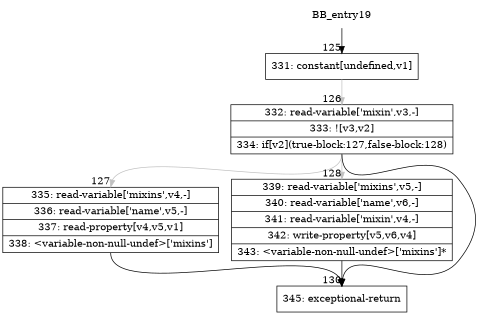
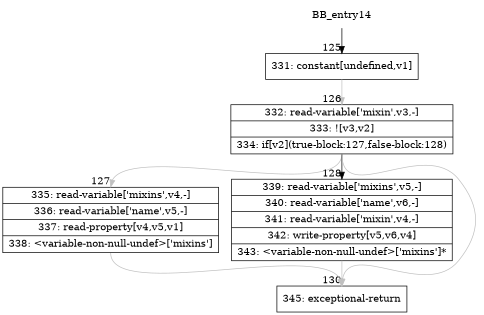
node "BB_entry19": label "BB_entry19" -> "BB_entry14"
edge "332: read-variable['mixin',v3,-]" -> "339: read-variable['mixins',v5,-]": color gray -> black
edge "332: read-variable['mixin',v3,-]" -> "345: exceptional-return": color black -> gray
edge "335: read-variable['mixins',v4,-]" -> "345: exceptional-return": color black -> gray
edge "339: read-variable['mixins',v5,-]" -> "345: exceptional-return": color black -> gray
